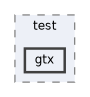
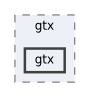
cluster "test": label "test" -> "gtx"
